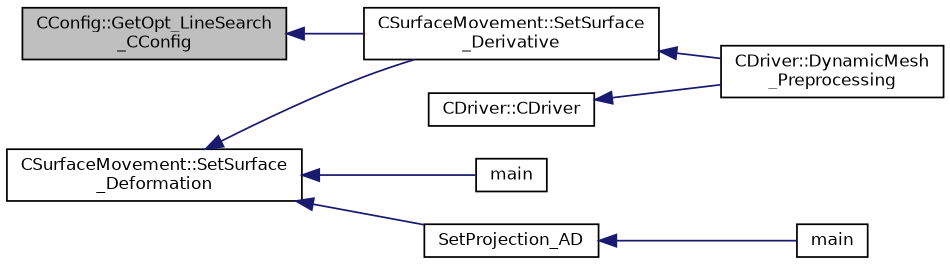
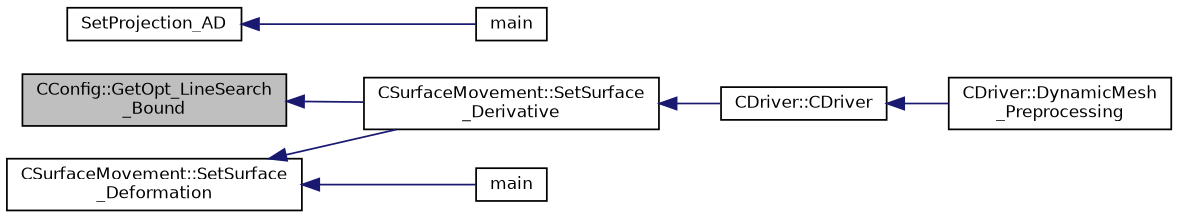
node "CConfig::GetOpt_LineSearch _CConfig": label "CConfig::GetOpt_LineSearch _CConfig" -> "CConfig::GetOpt_LineSearch _Bound"
edge "CDriver::DynamicMesh _Preprocessing" -> "CSurfaceMovement::SetSurface _Derivative": now "CDriver::CDriver" -> "CSurfaceMovement::SetSurface _Derivative"
edge "SetProjection_AD" -> "CSurfaceMovement::SetSurface _Deformation": removed
